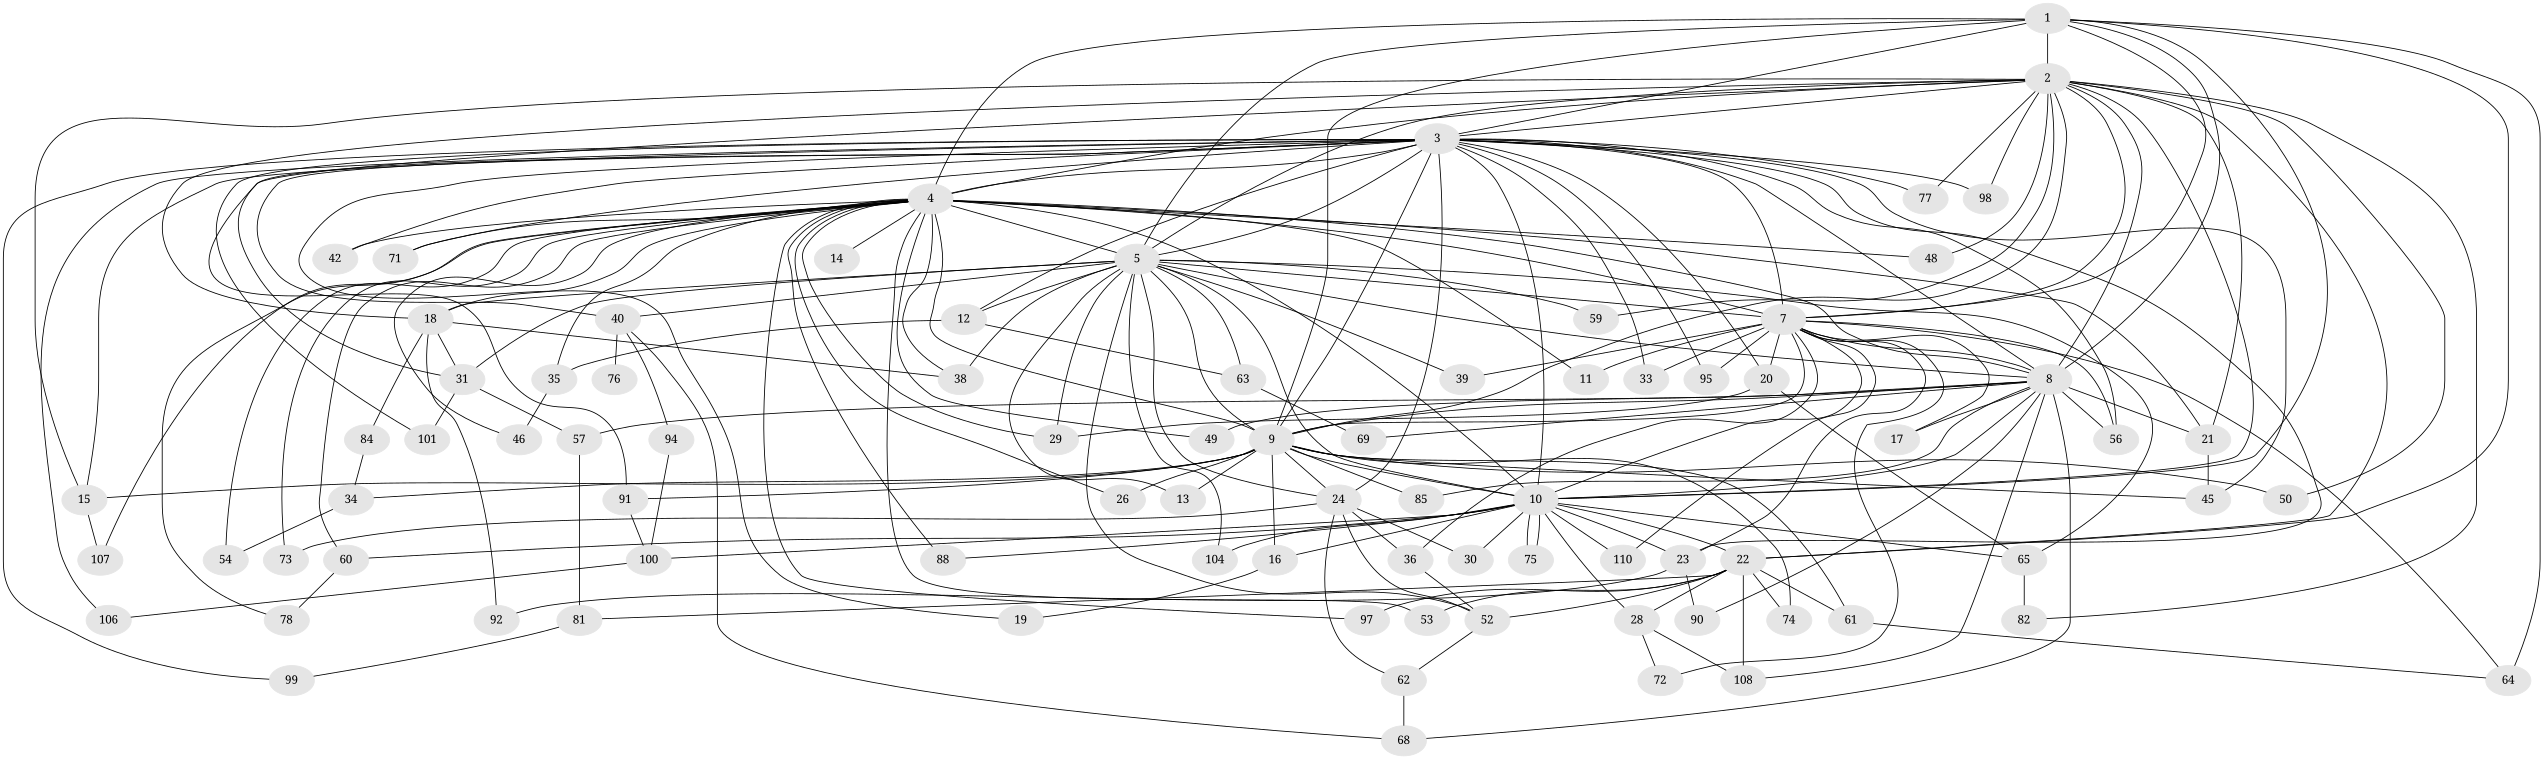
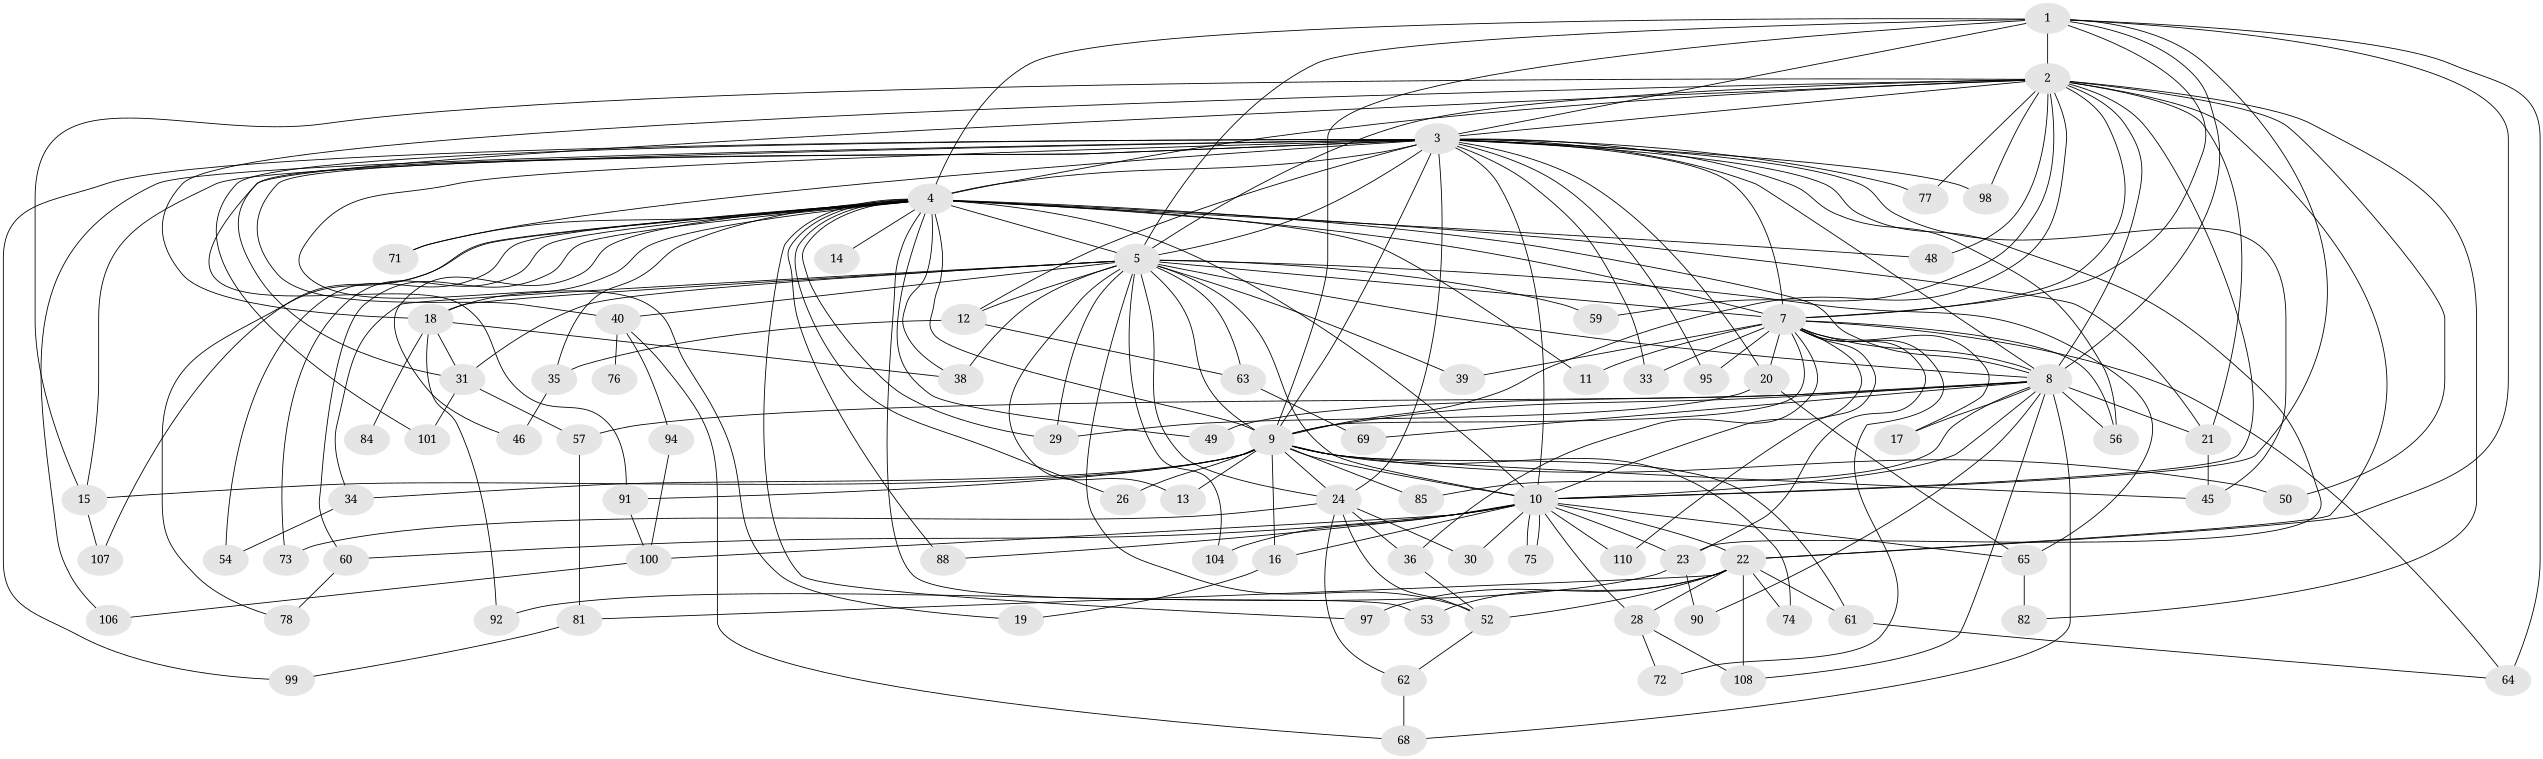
node "42": removed
edge "84" -- "34": now "5" -- "34"
